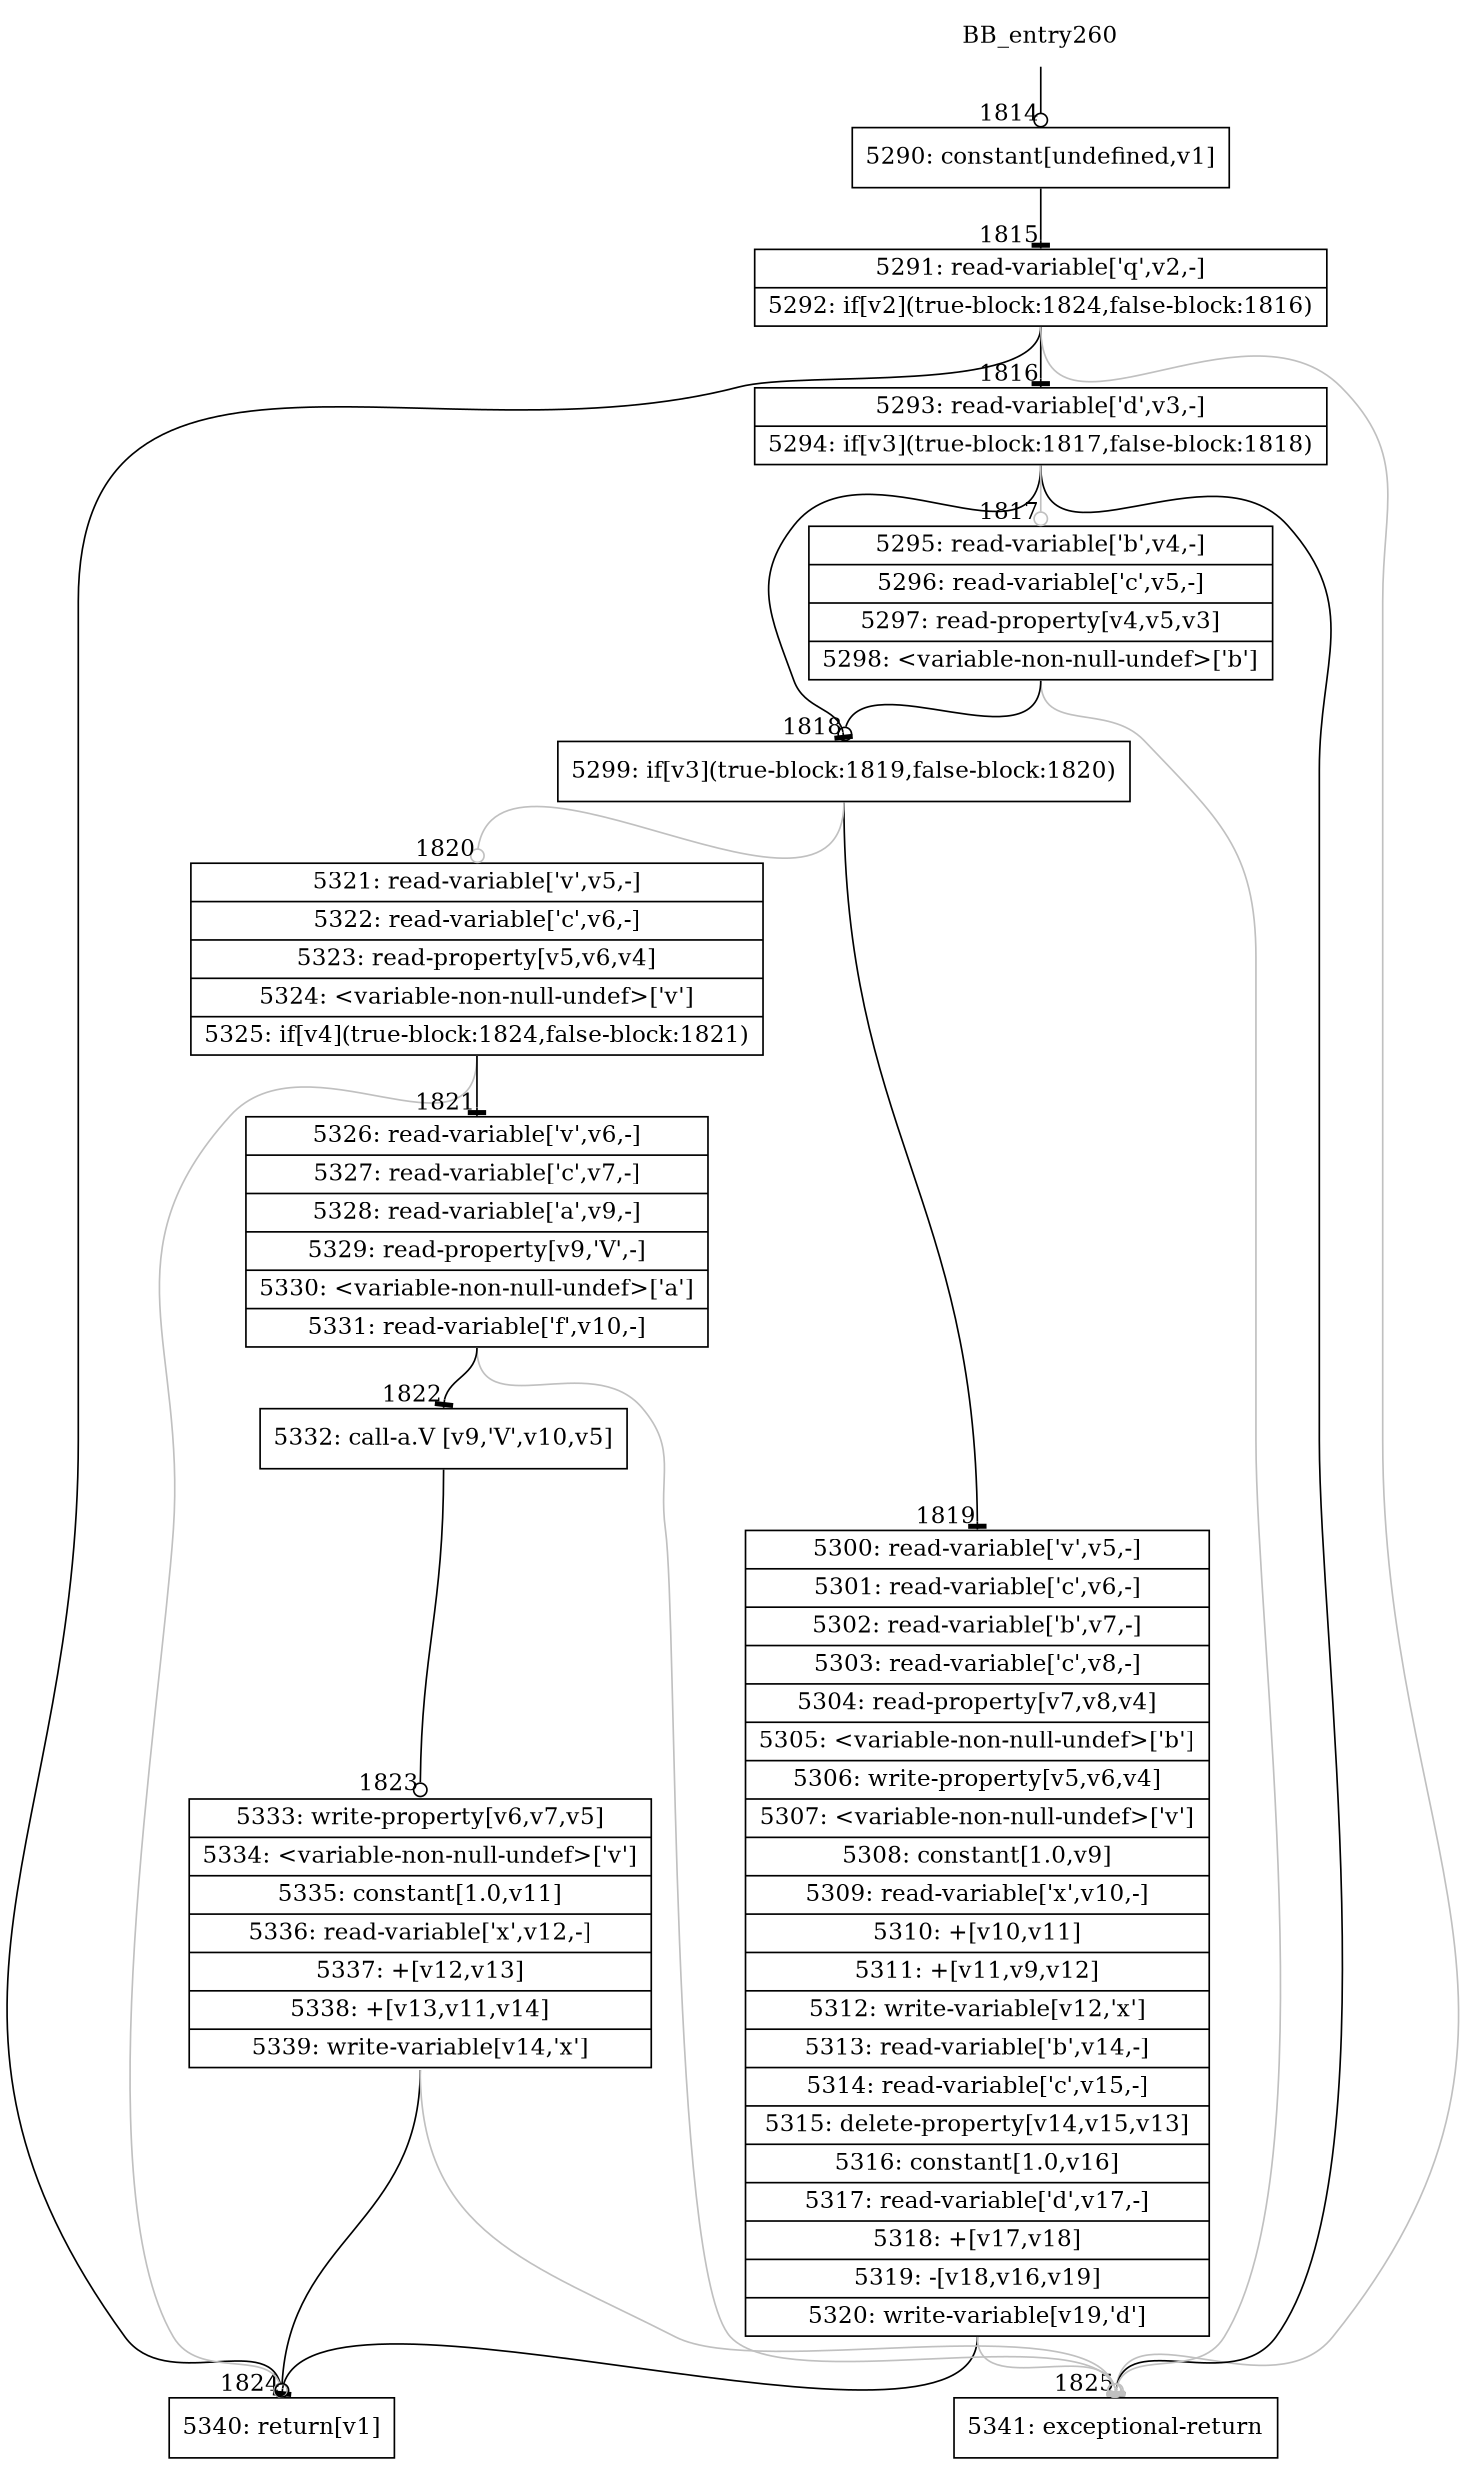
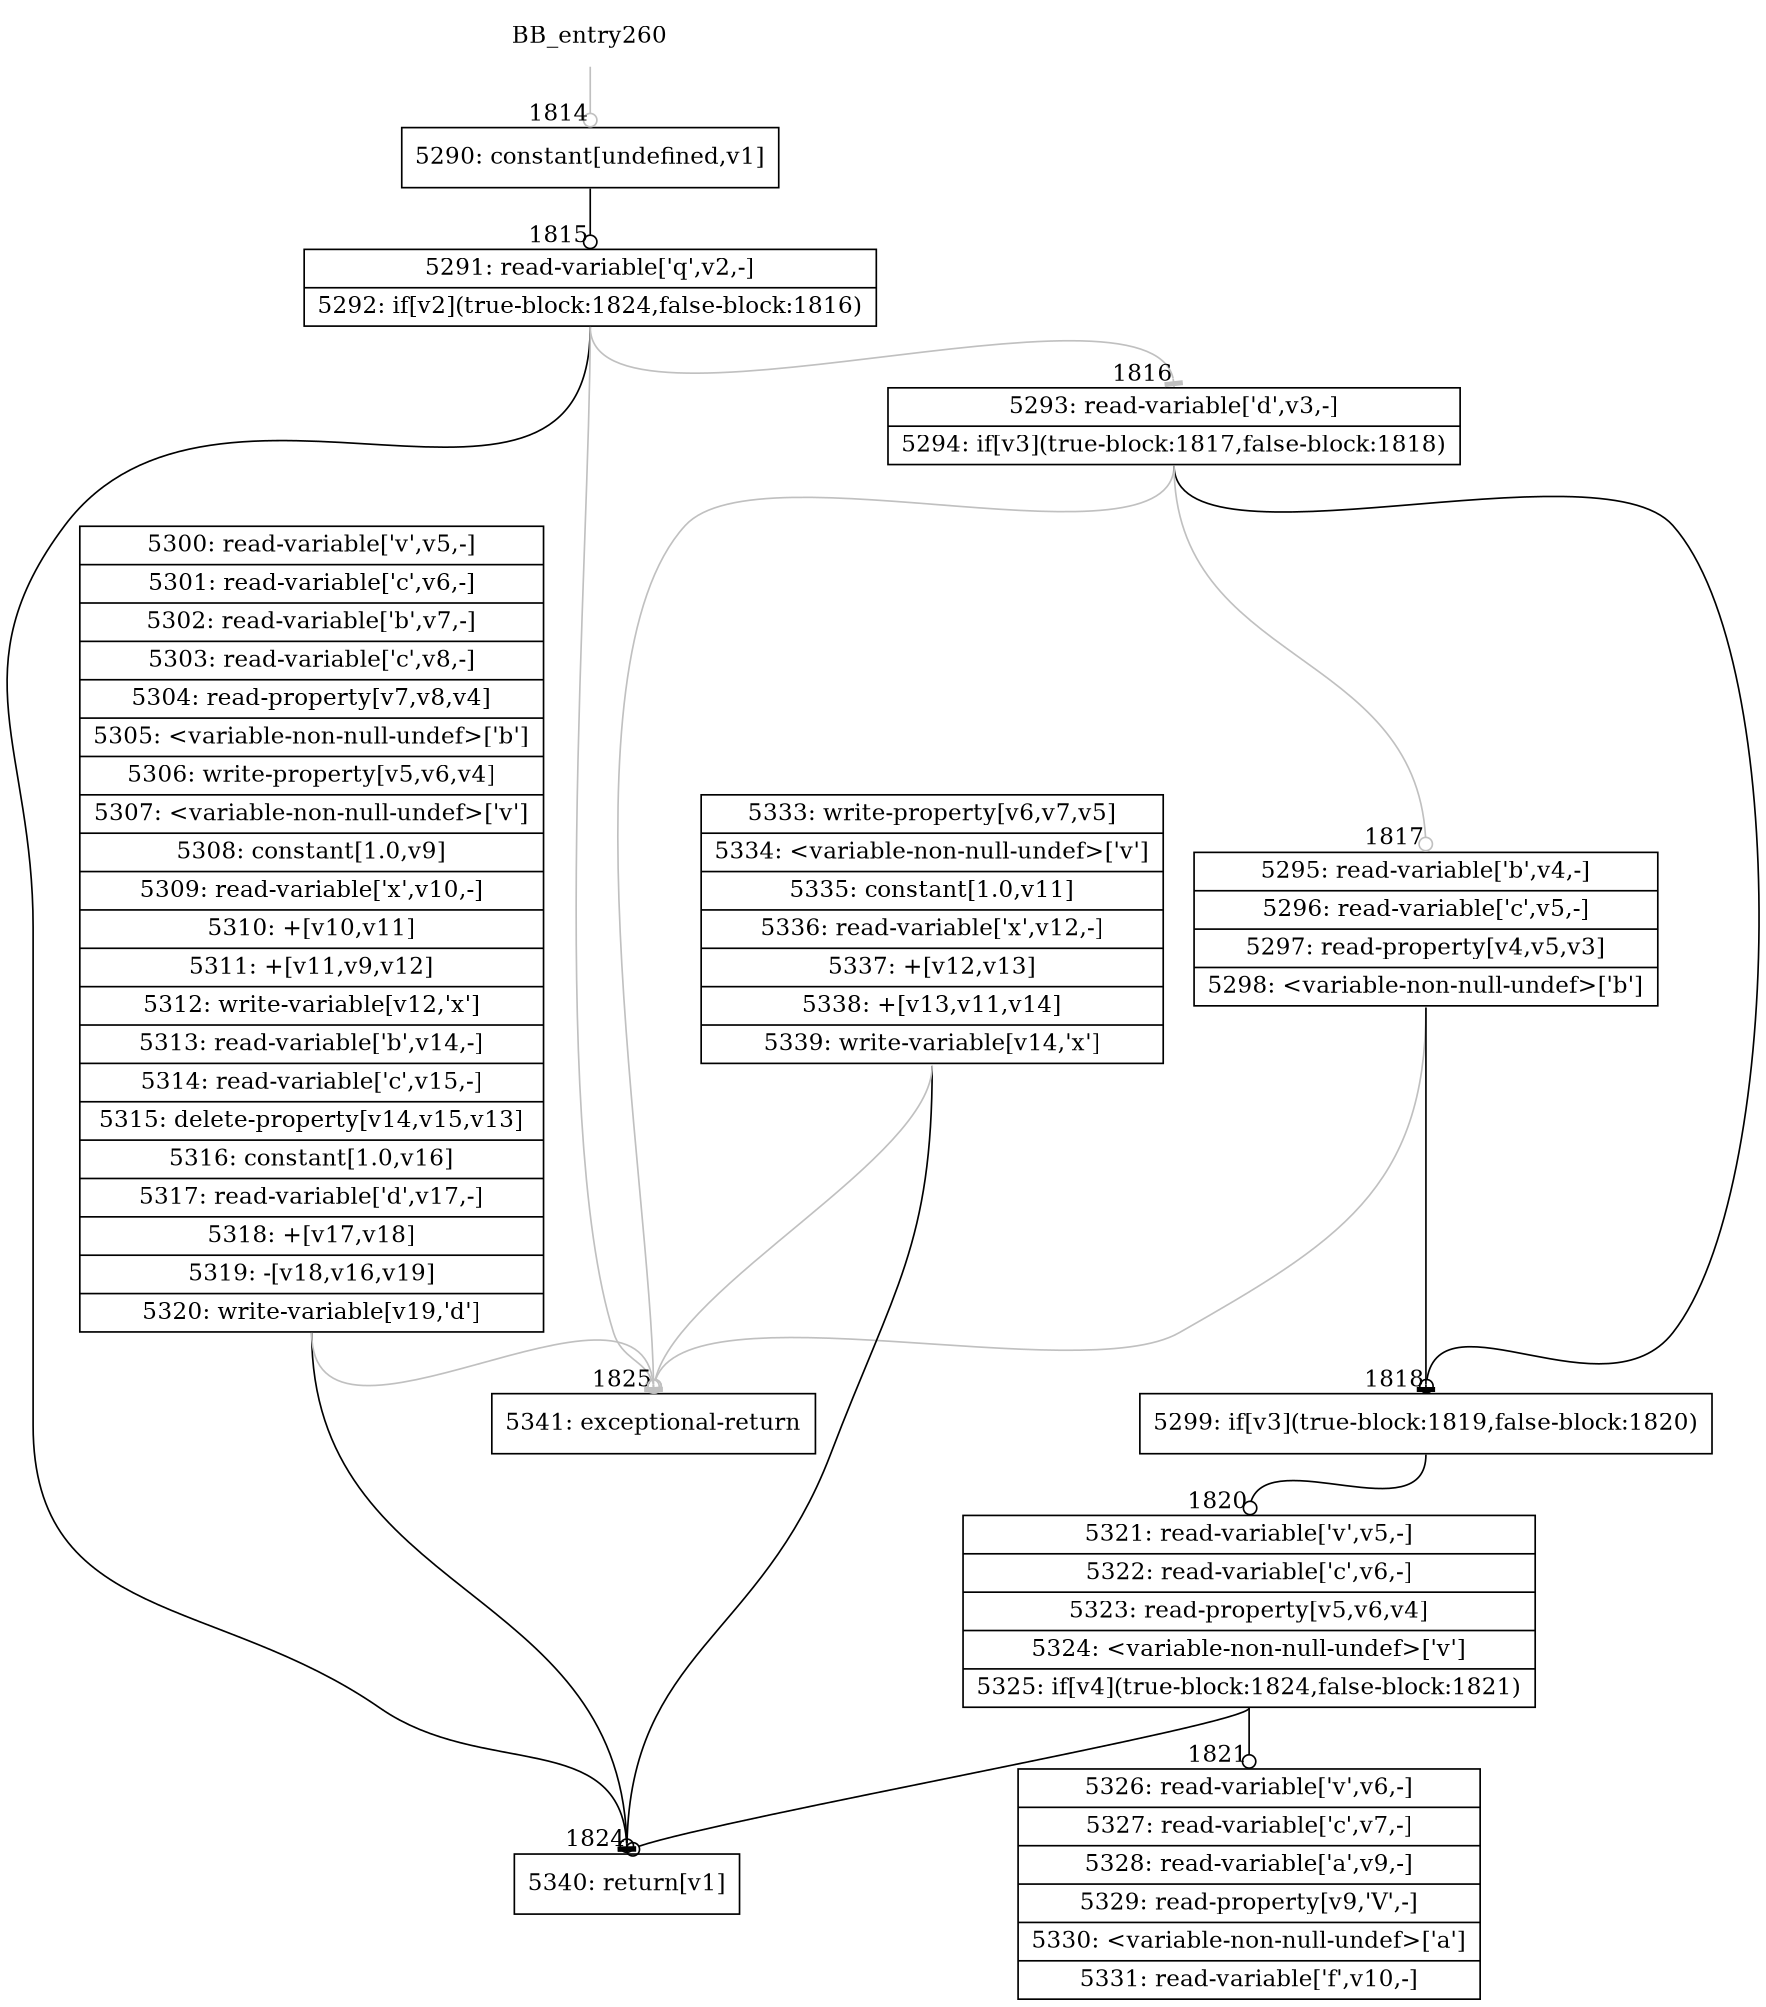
edge "BB_entry260" -> "5290: constant[undefined,v1]": color black -> gray
edge "5290: constant[undefined,v1]" -> "5291: read-variable['q',v2,-]": arrowhead tee -> odot
edge "5291: read-variable['q',v2,-]" -> "5293: read-variable['d',v3,-]": color black -> gray
edge "5293: read-variable['d',v3,-]" -> "5299: if[v3](true-block:1819,false-block:1820)": arrowhead tee -> odot
edge "5295: read-variable['b',v4,-]" -> "5299: if[v3](true-block:1819,false-block:1820)": arrowhead odot -> tee
edge "5299: if[v3](true-block:1819,false-block:1820)" -> "5321: read-variable['v',v5,-]": color gray -> black
edge "5291: read-variable['q',v2,-]" -> "5340: return[v1]": arrowhead odot -> tee
edge "5321: read-variable['v',v5,-]" -> "5326: read-variable['v',v6,-]": arrowhead tee -> odot
edge "5299: if[v3](true-block:1819,false-block:1820)" -> "5300: read-variable['v',v5,-]": removed
edge "5293: read-variable['d',v3,-]" -> "5341: exceptional-return": color black -> gray
node "5332: call-a.V [v9,'V',v10,v5]": removed
edge "5295: read-variable['b',v4,-]" -> "5341: exceptional-return": arrowhead tee -> odot
edge "5321: read-variable['v',v5,-]" -> "5340: return[v1]": color gray -> black
edge "5326: read-variable['v',v6,-]" -> "5341: exceptional-return": removed
edge "5333: write-property[v6,v7,v5]" -> "5340: return[v1]": arrowhead odot -> tee
edge "5300: read-variable['v',v5,-]" -> "5340: return[v1]": arrowhead tee -> odot
